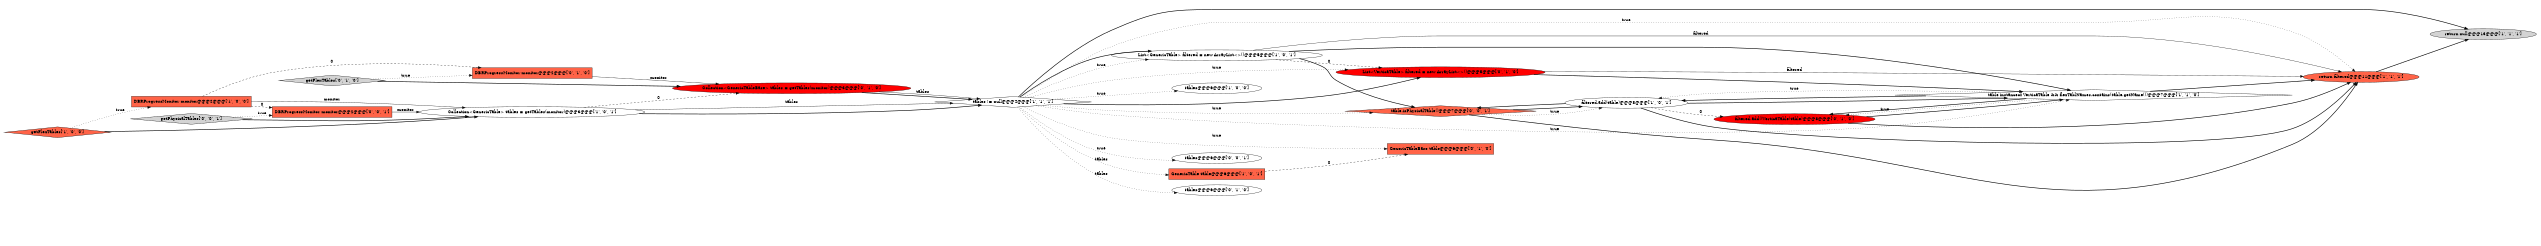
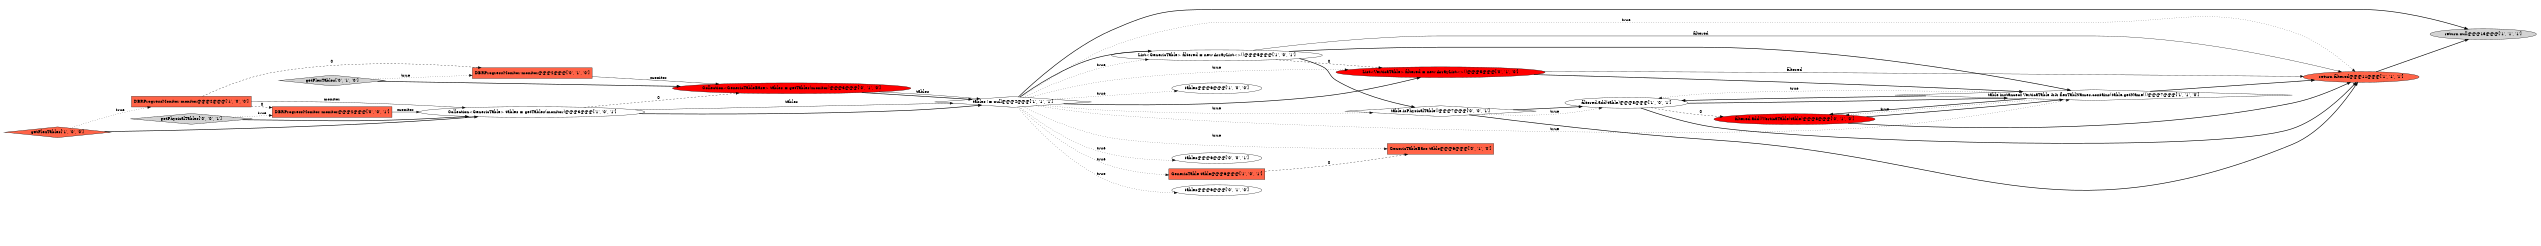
edge "filtered.add(table)@@@8@@@['1', '0', '1']" -> "table.isPhysicalTable()@@@7@@@['0', '0', '1']": removed
node "table.isPhysicalTable()@@@7@@@['0', '0', '1']": fillcolor tomato -> white
edge "tables != null@@@4@@@['1', '1', '1']" -> "GenericTable table@@@6@@@['1', '0', '1']": label "tables" -> "true"
edge "tables != null@@@4@@@['1', '1', '1']" -> "tables@@@6@@@['0', '1', '0']": label "tables" -> "true"
